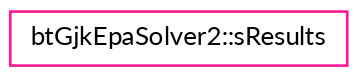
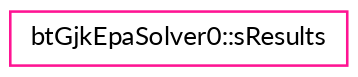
node "btGjkEpaSolver2::sResults": label "btGjkEpaSolver2::sResults" -> "btGjkEpaSolver0::sResults"
